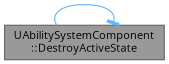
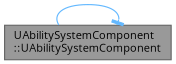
node "UAbilitySystemComponent ::DestroyActiveState": label "UAbilitySystemComponent ::DestroyActiveState" -> "UAbilitySystemComponent ::UAbilitySystemComponent"
